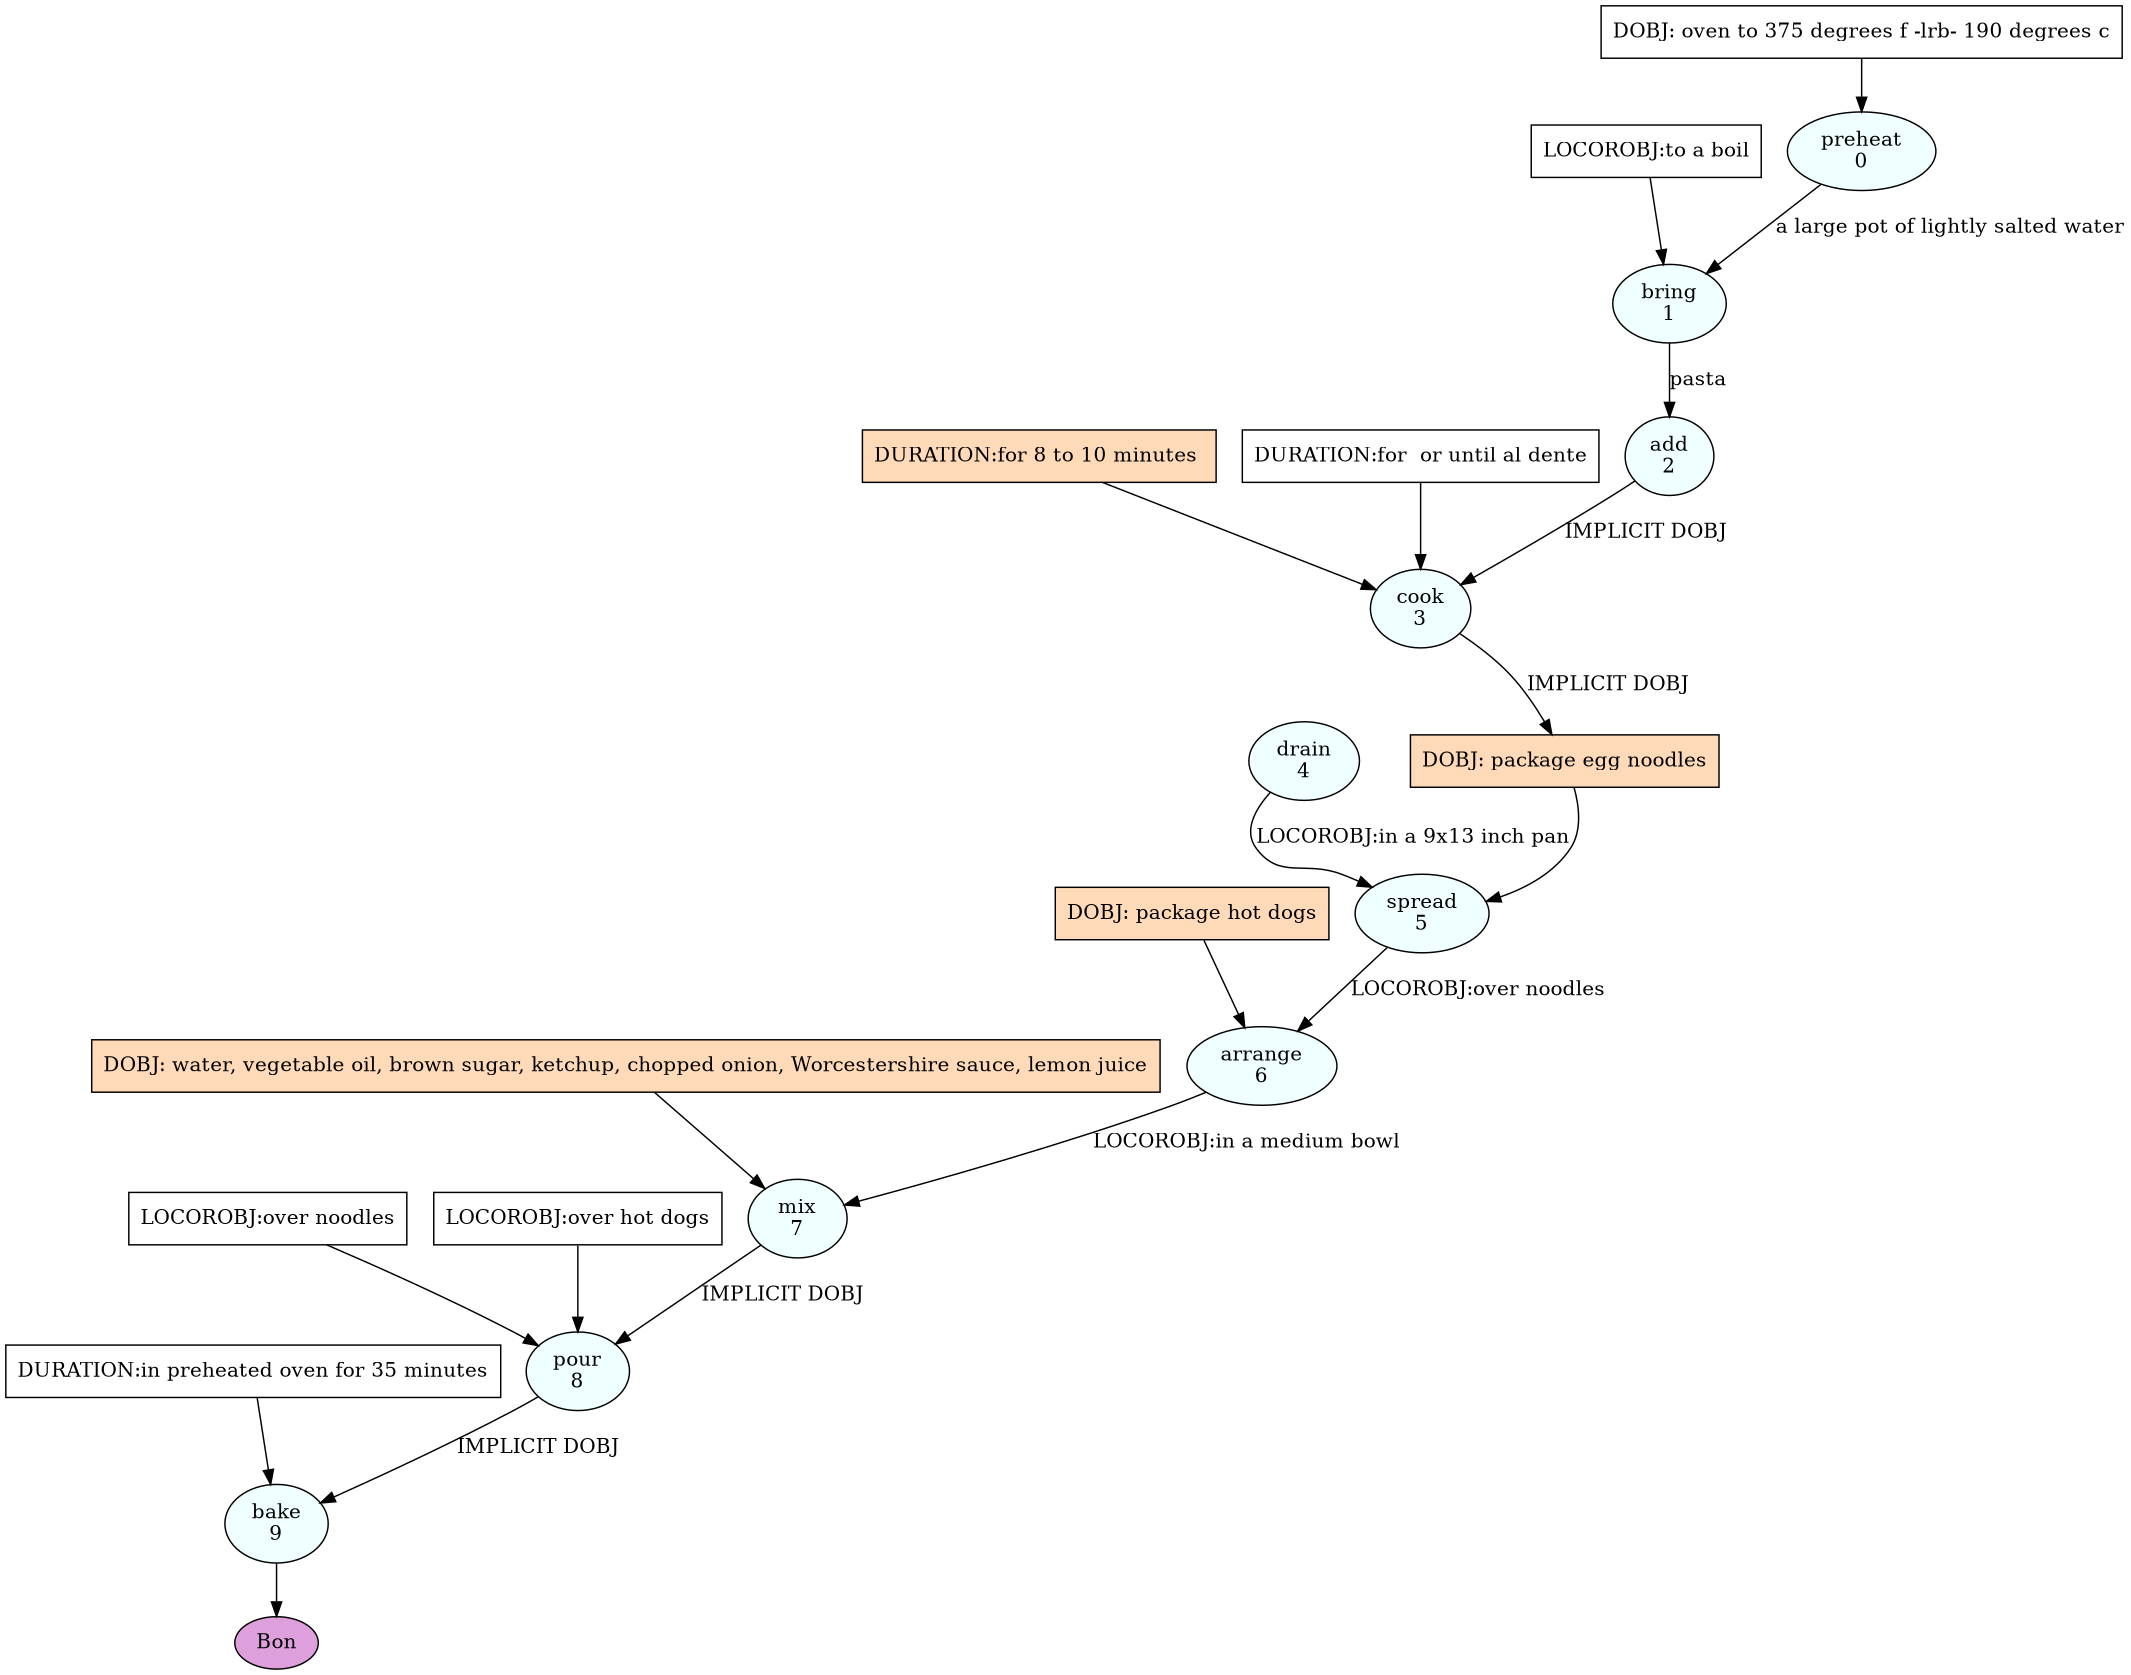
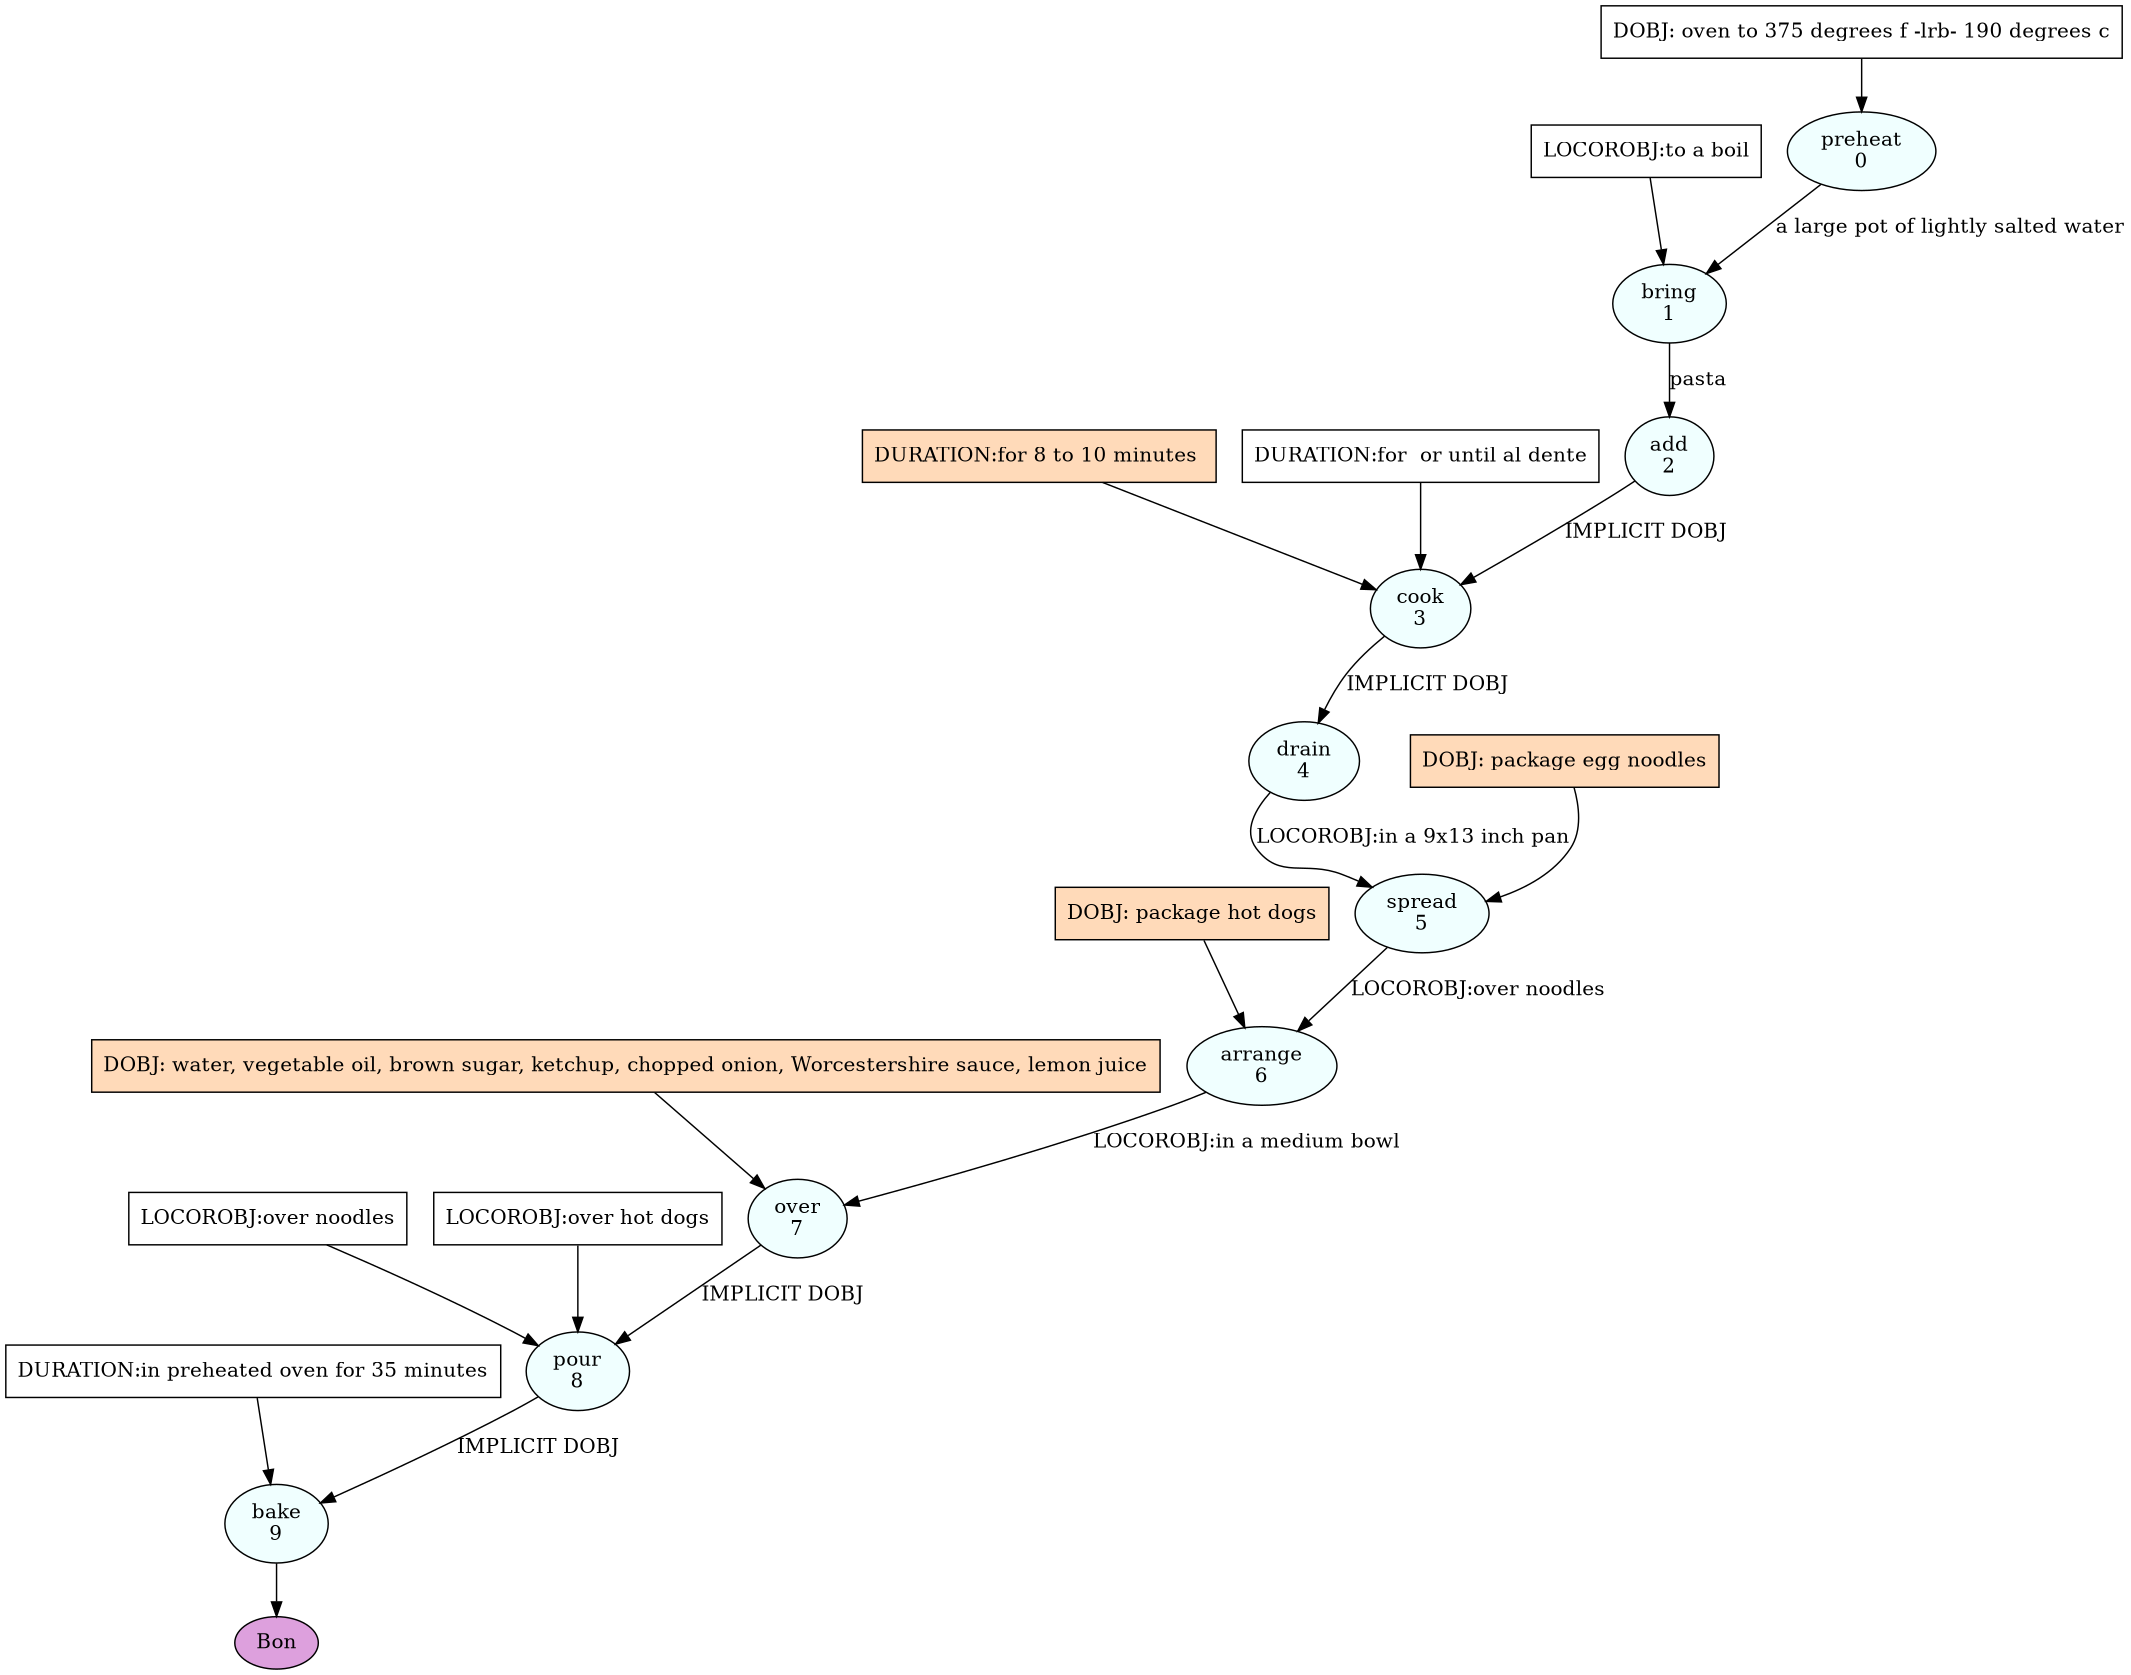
edge "cook 3" -> "DOBJ: package egg noodles": now "cook 3" -> "drain 4"
node "mix 7": label "mix 7" -> "over 7"
